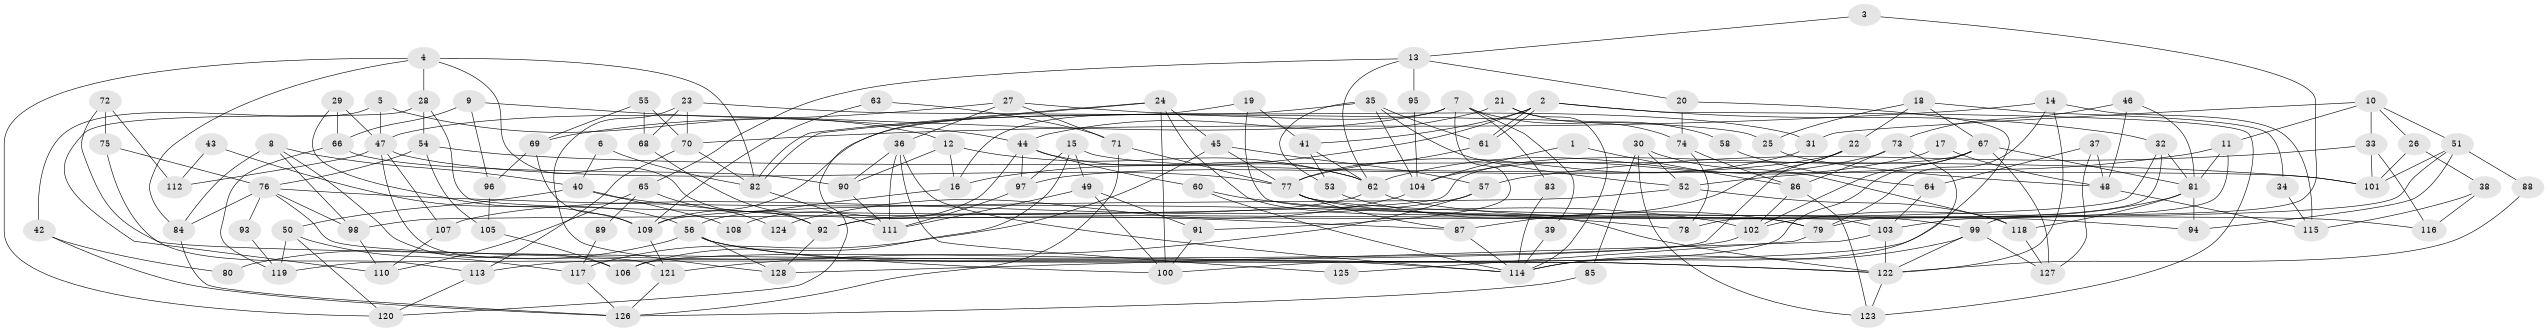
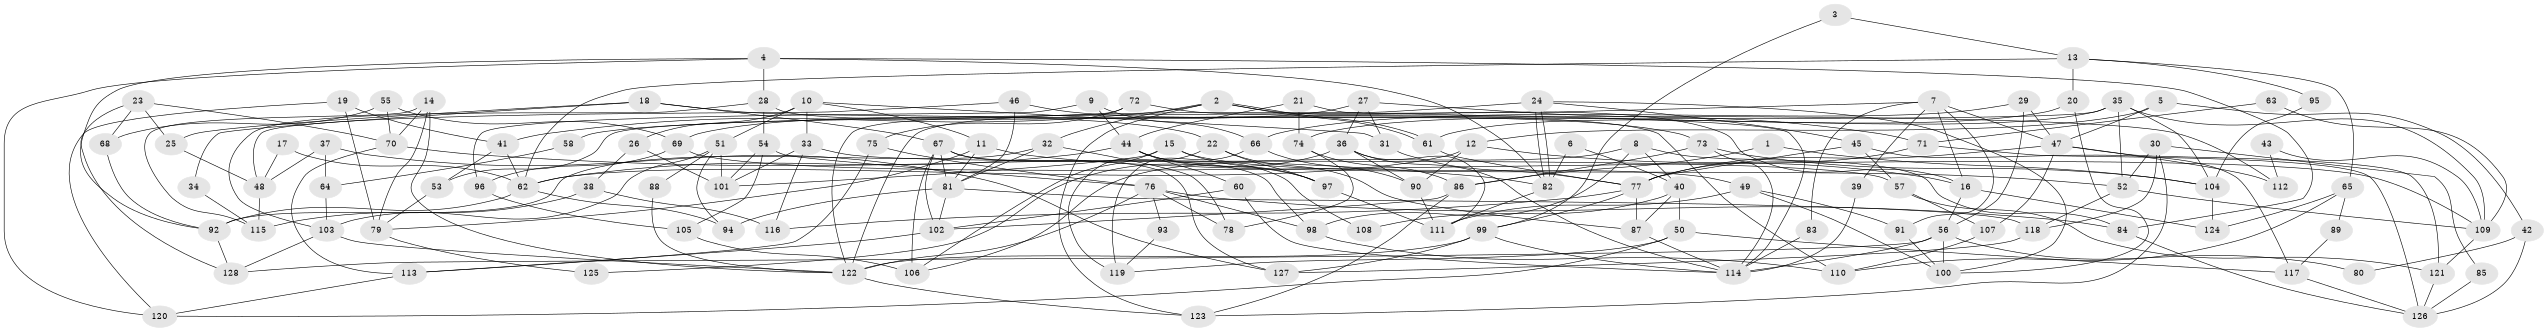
edge "16" -- "124": added
